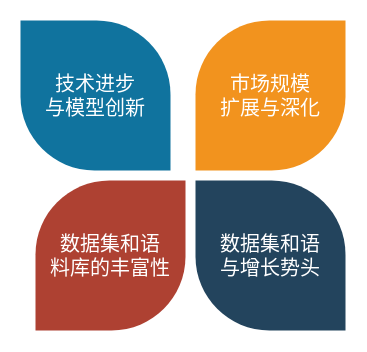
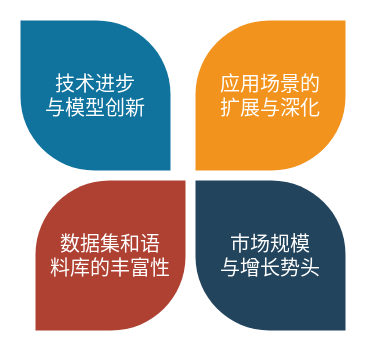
node "市场规模 扩展与深化": label "市场规模 扩展与深化" -> "应用场景的 扩展与深化"
node "数据集和语 与增长势头": label "数据集和语 与增长势头" -> "市场规模 与增长势头"
